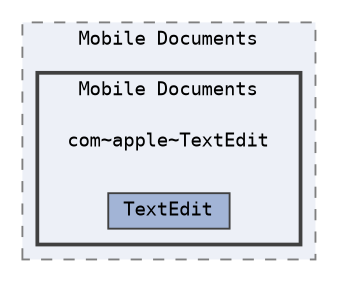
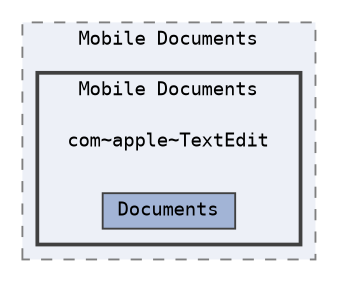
node "TextEdit": label "TextEdit" -> "Documents"
